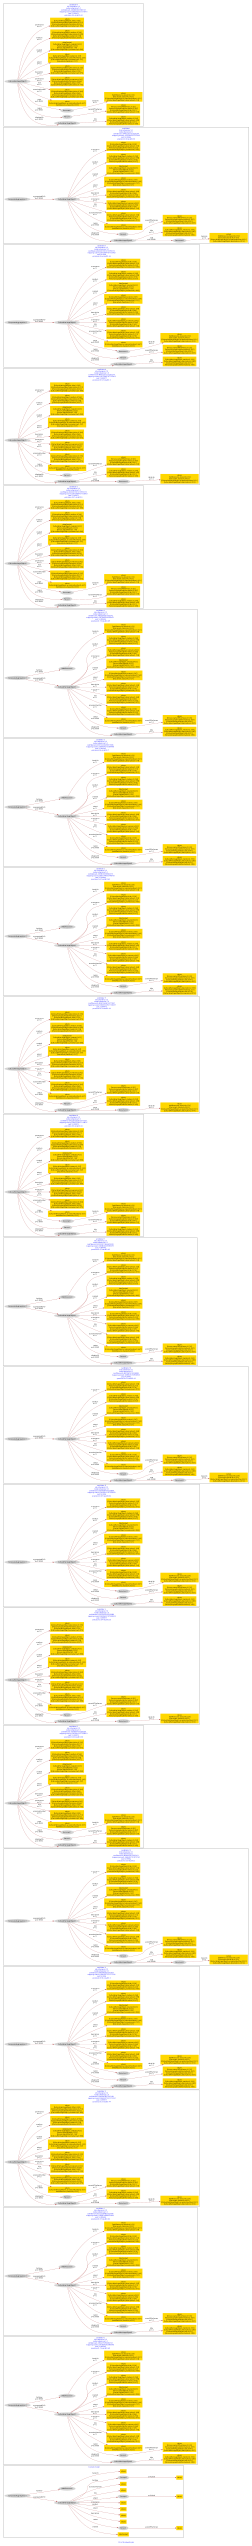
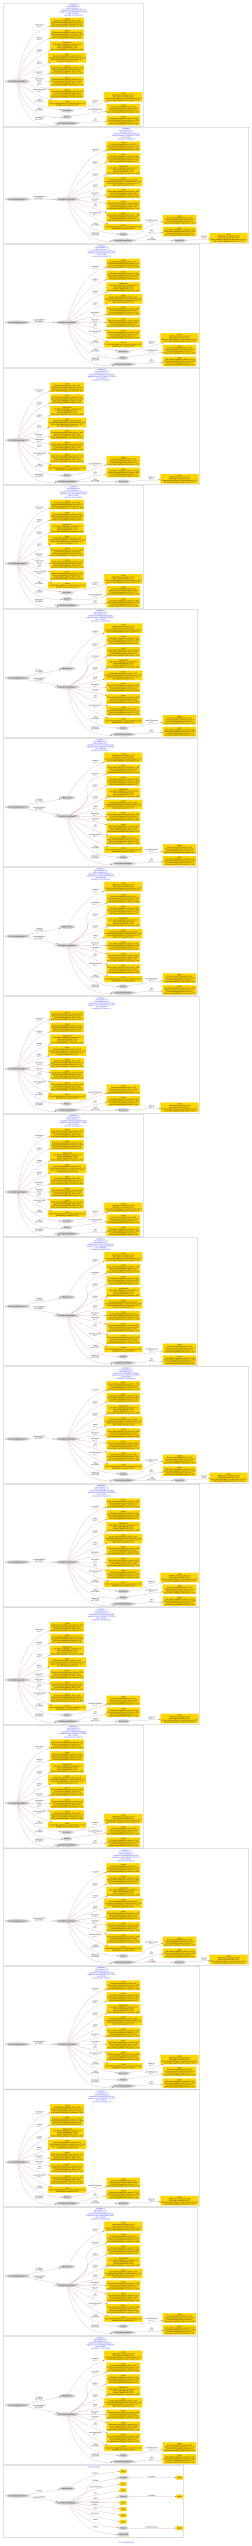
node "dateCreated": fillcolor gold -> lightgray
